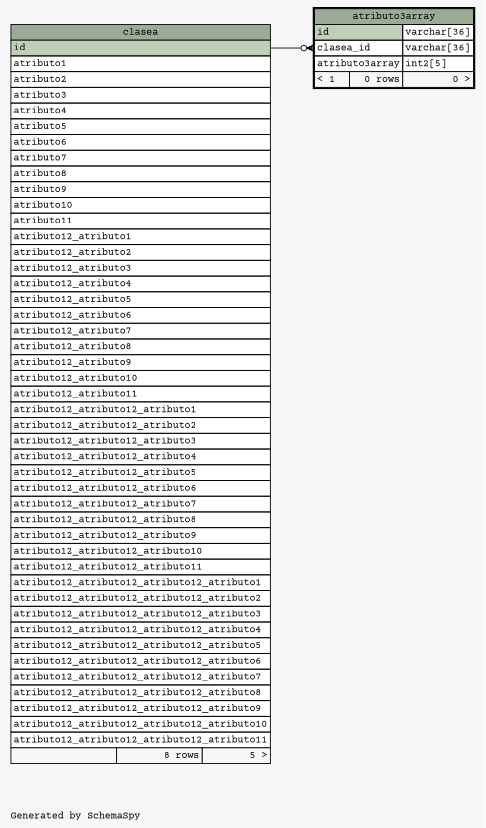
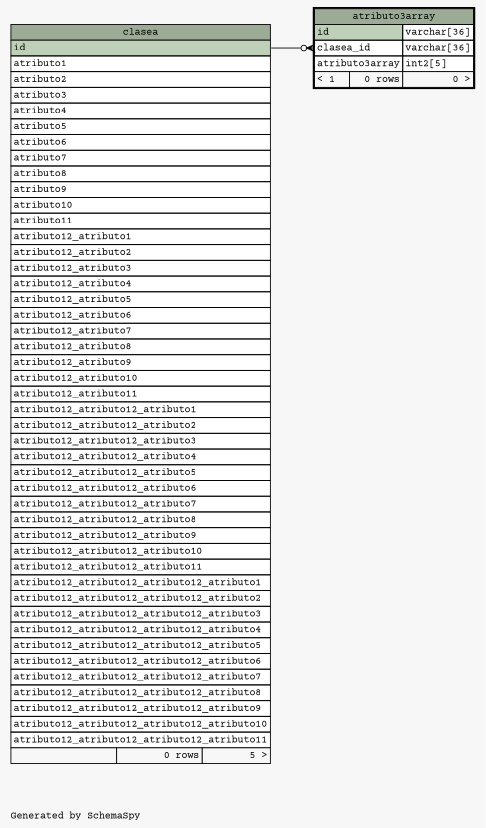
node "clasea": text "8 rows" -> "0 rows"
